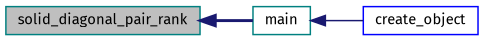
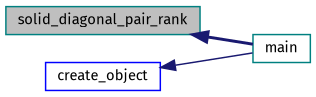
edge "create_object" -> "main": reversed
